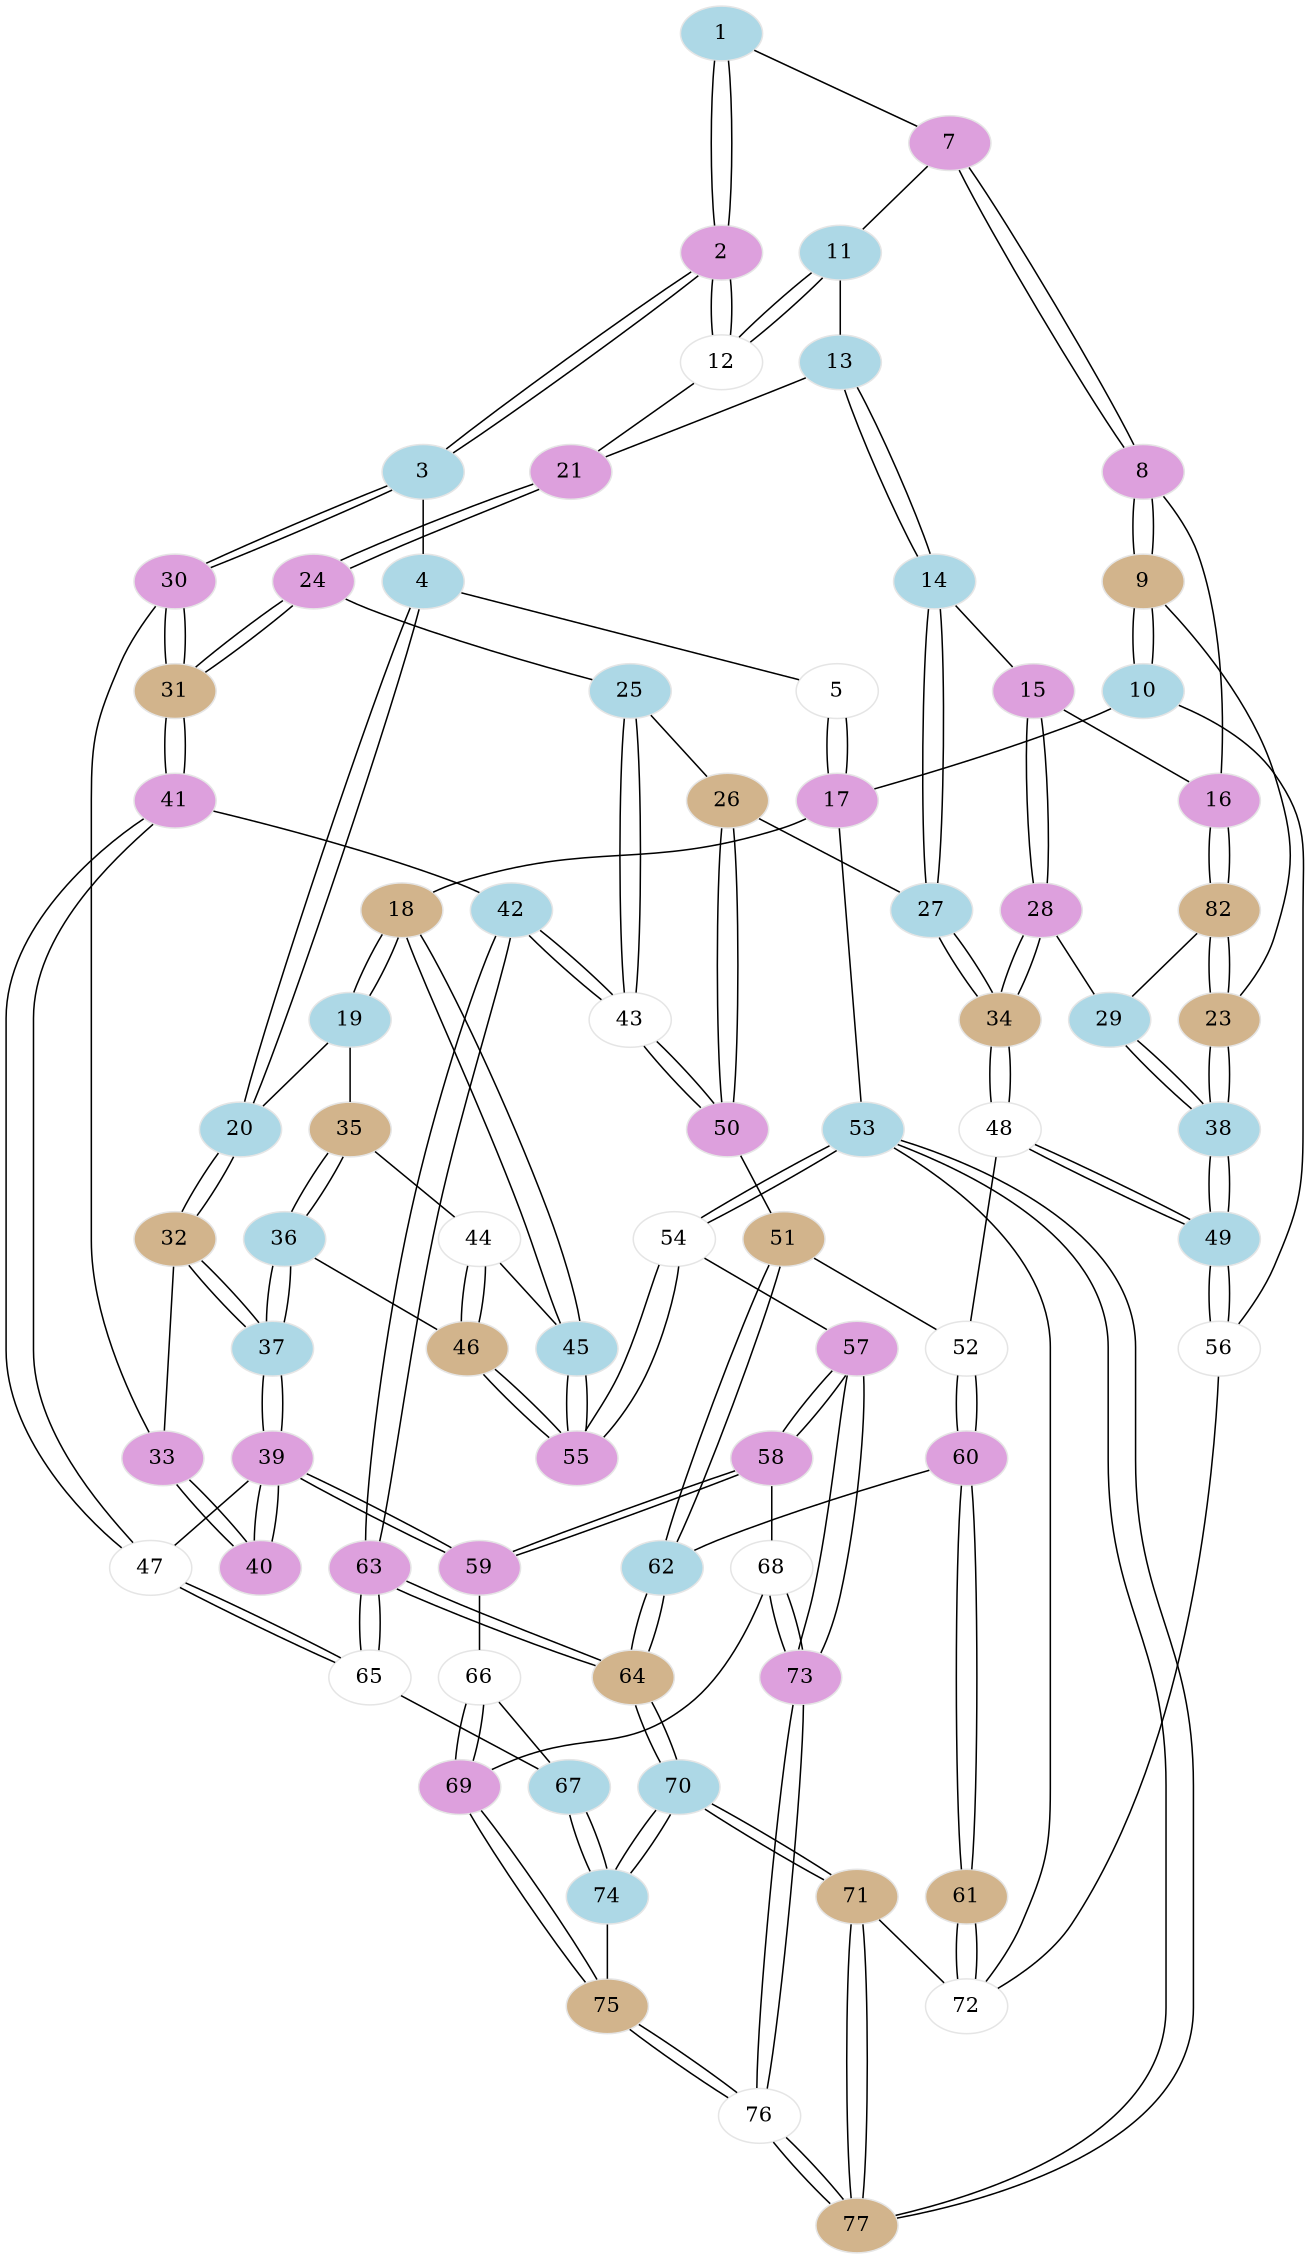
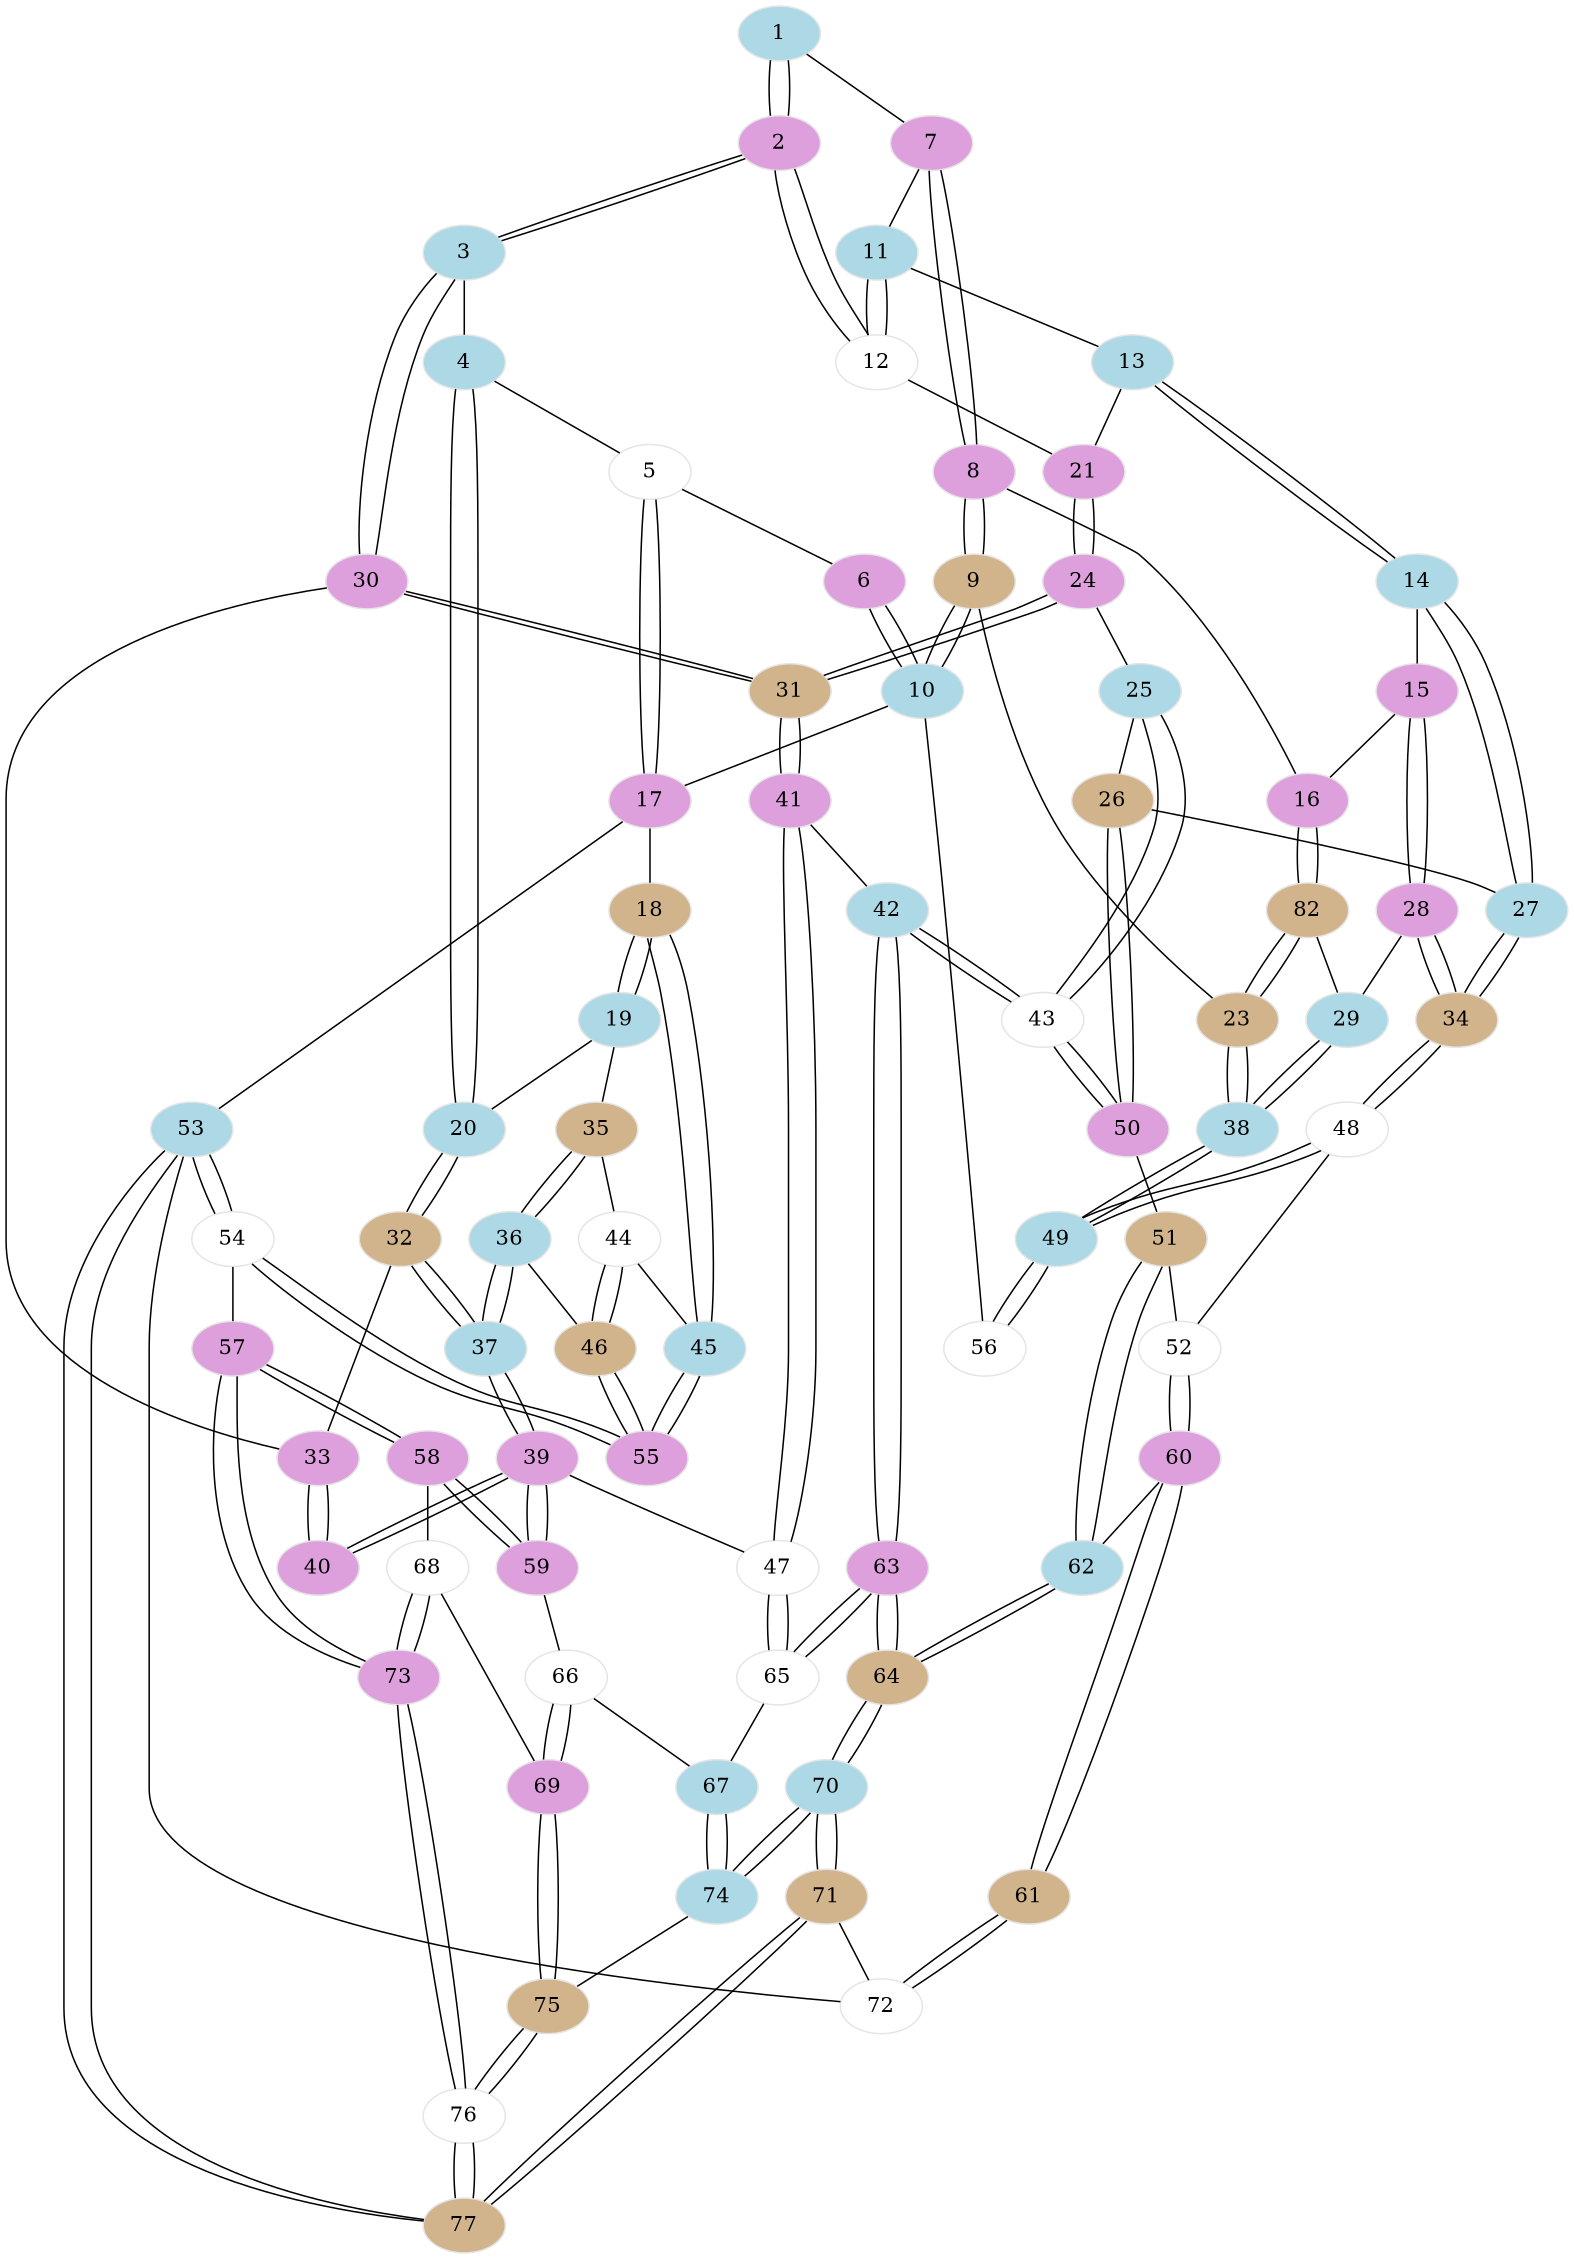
node "6": added
edge "56" -- "72": removed
